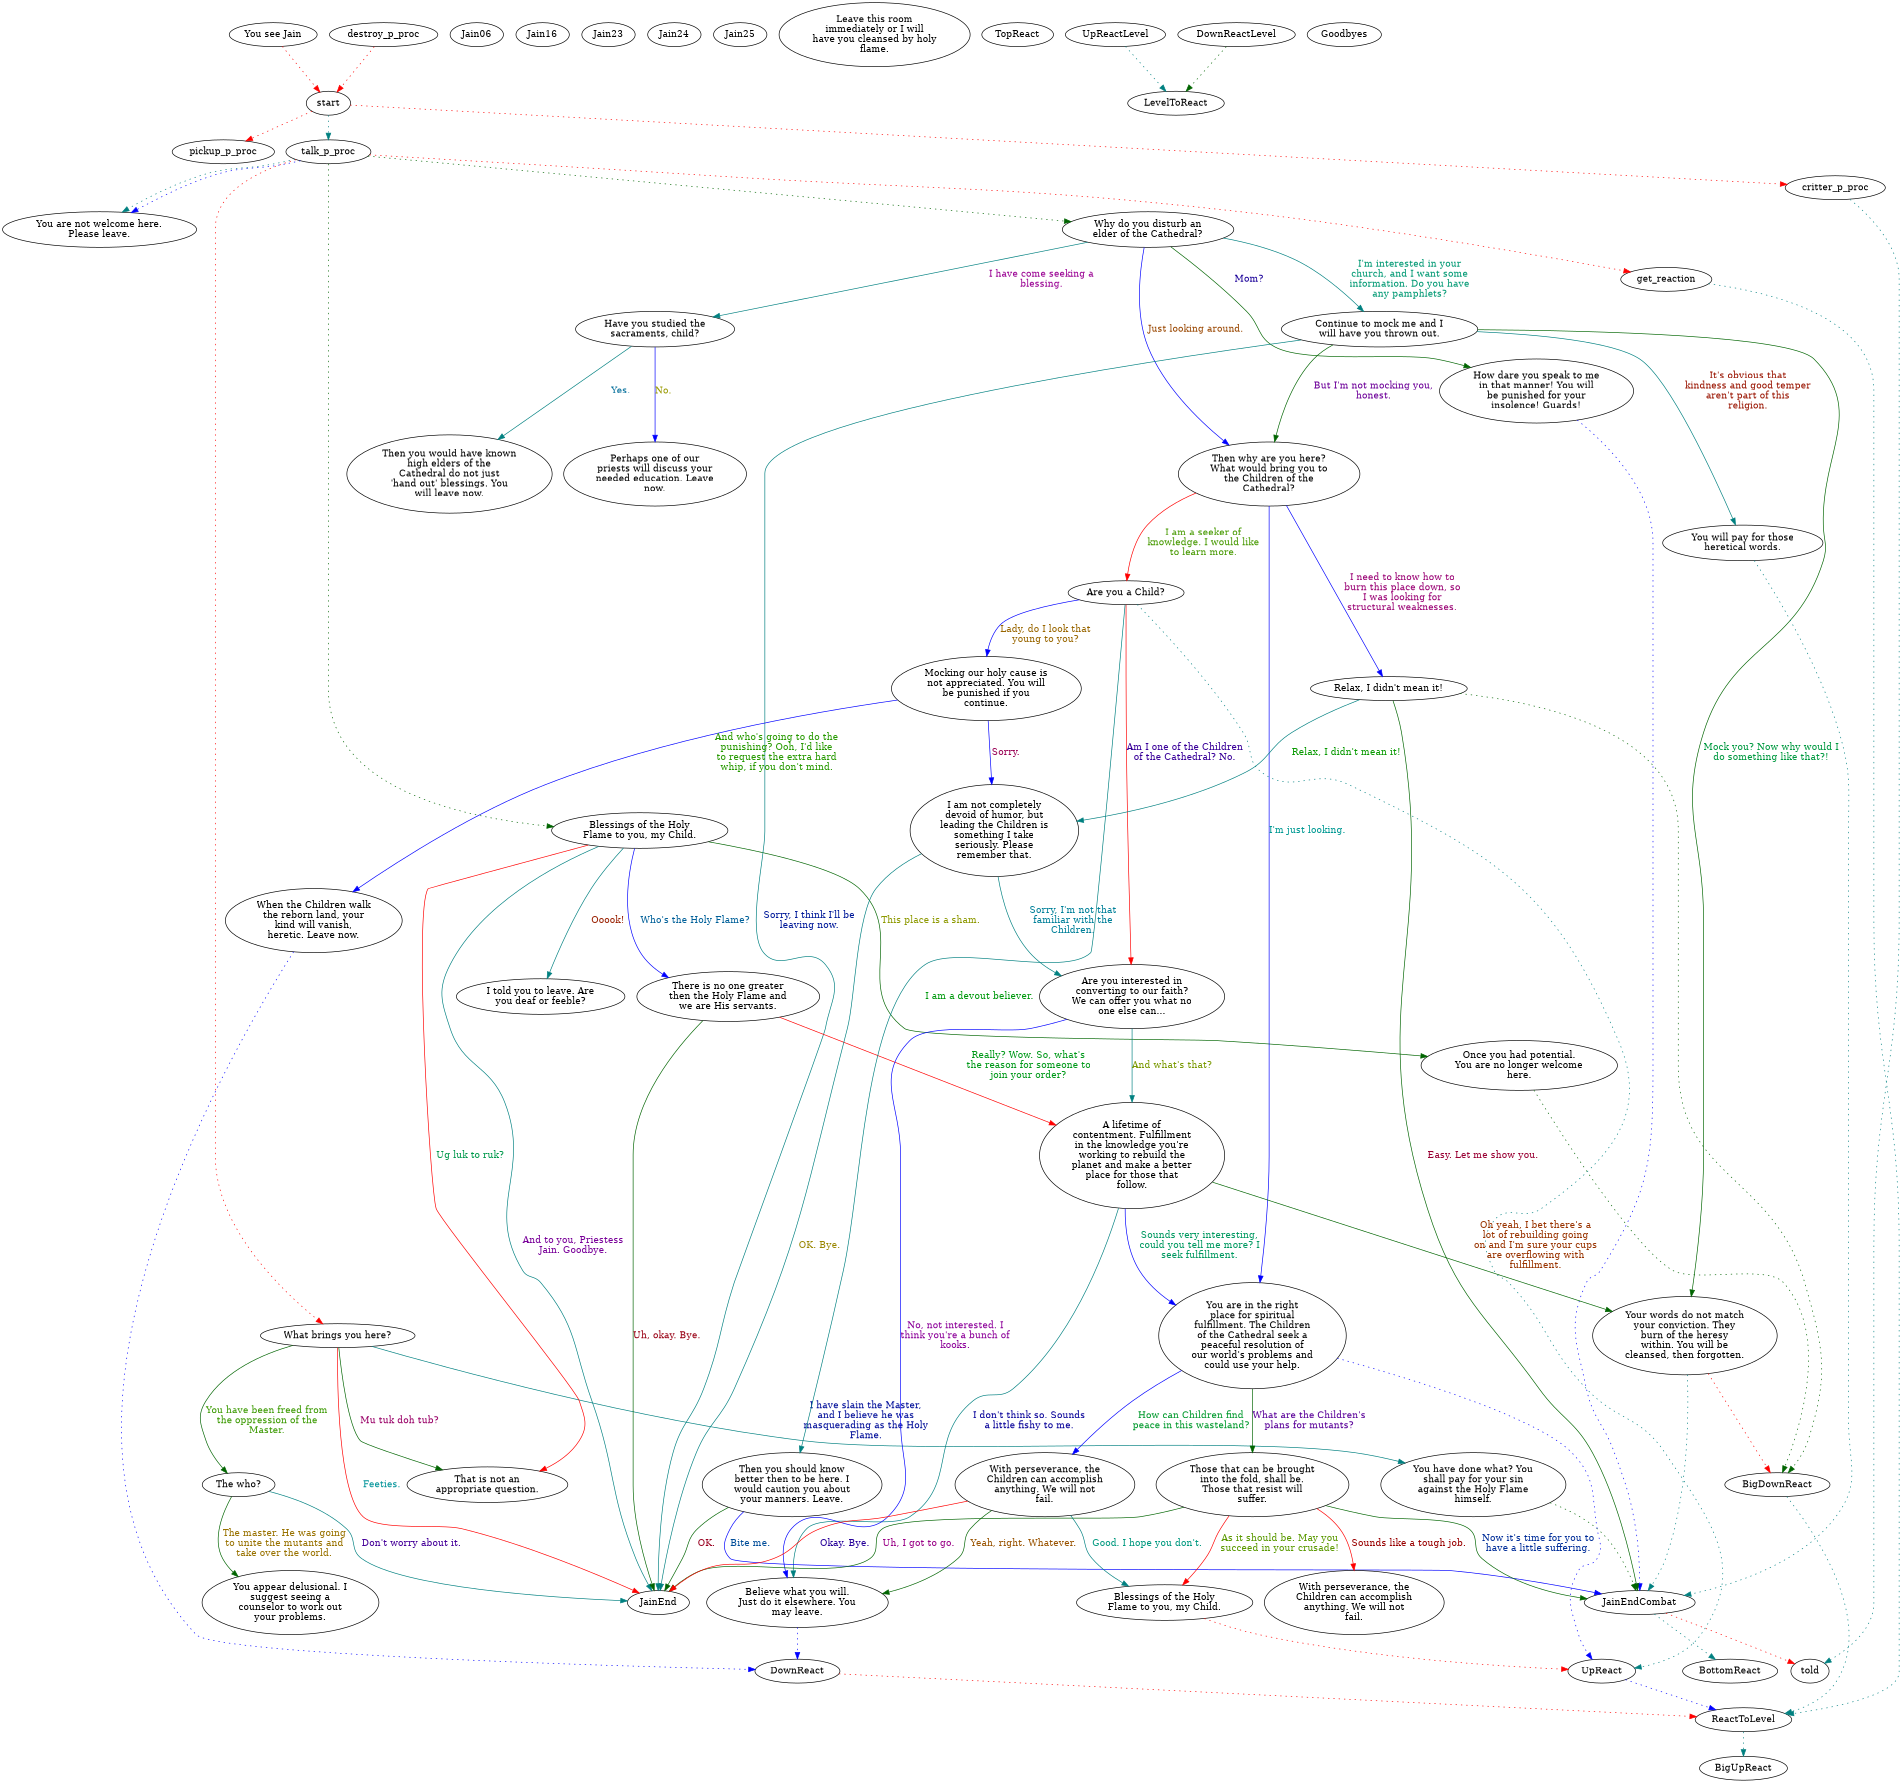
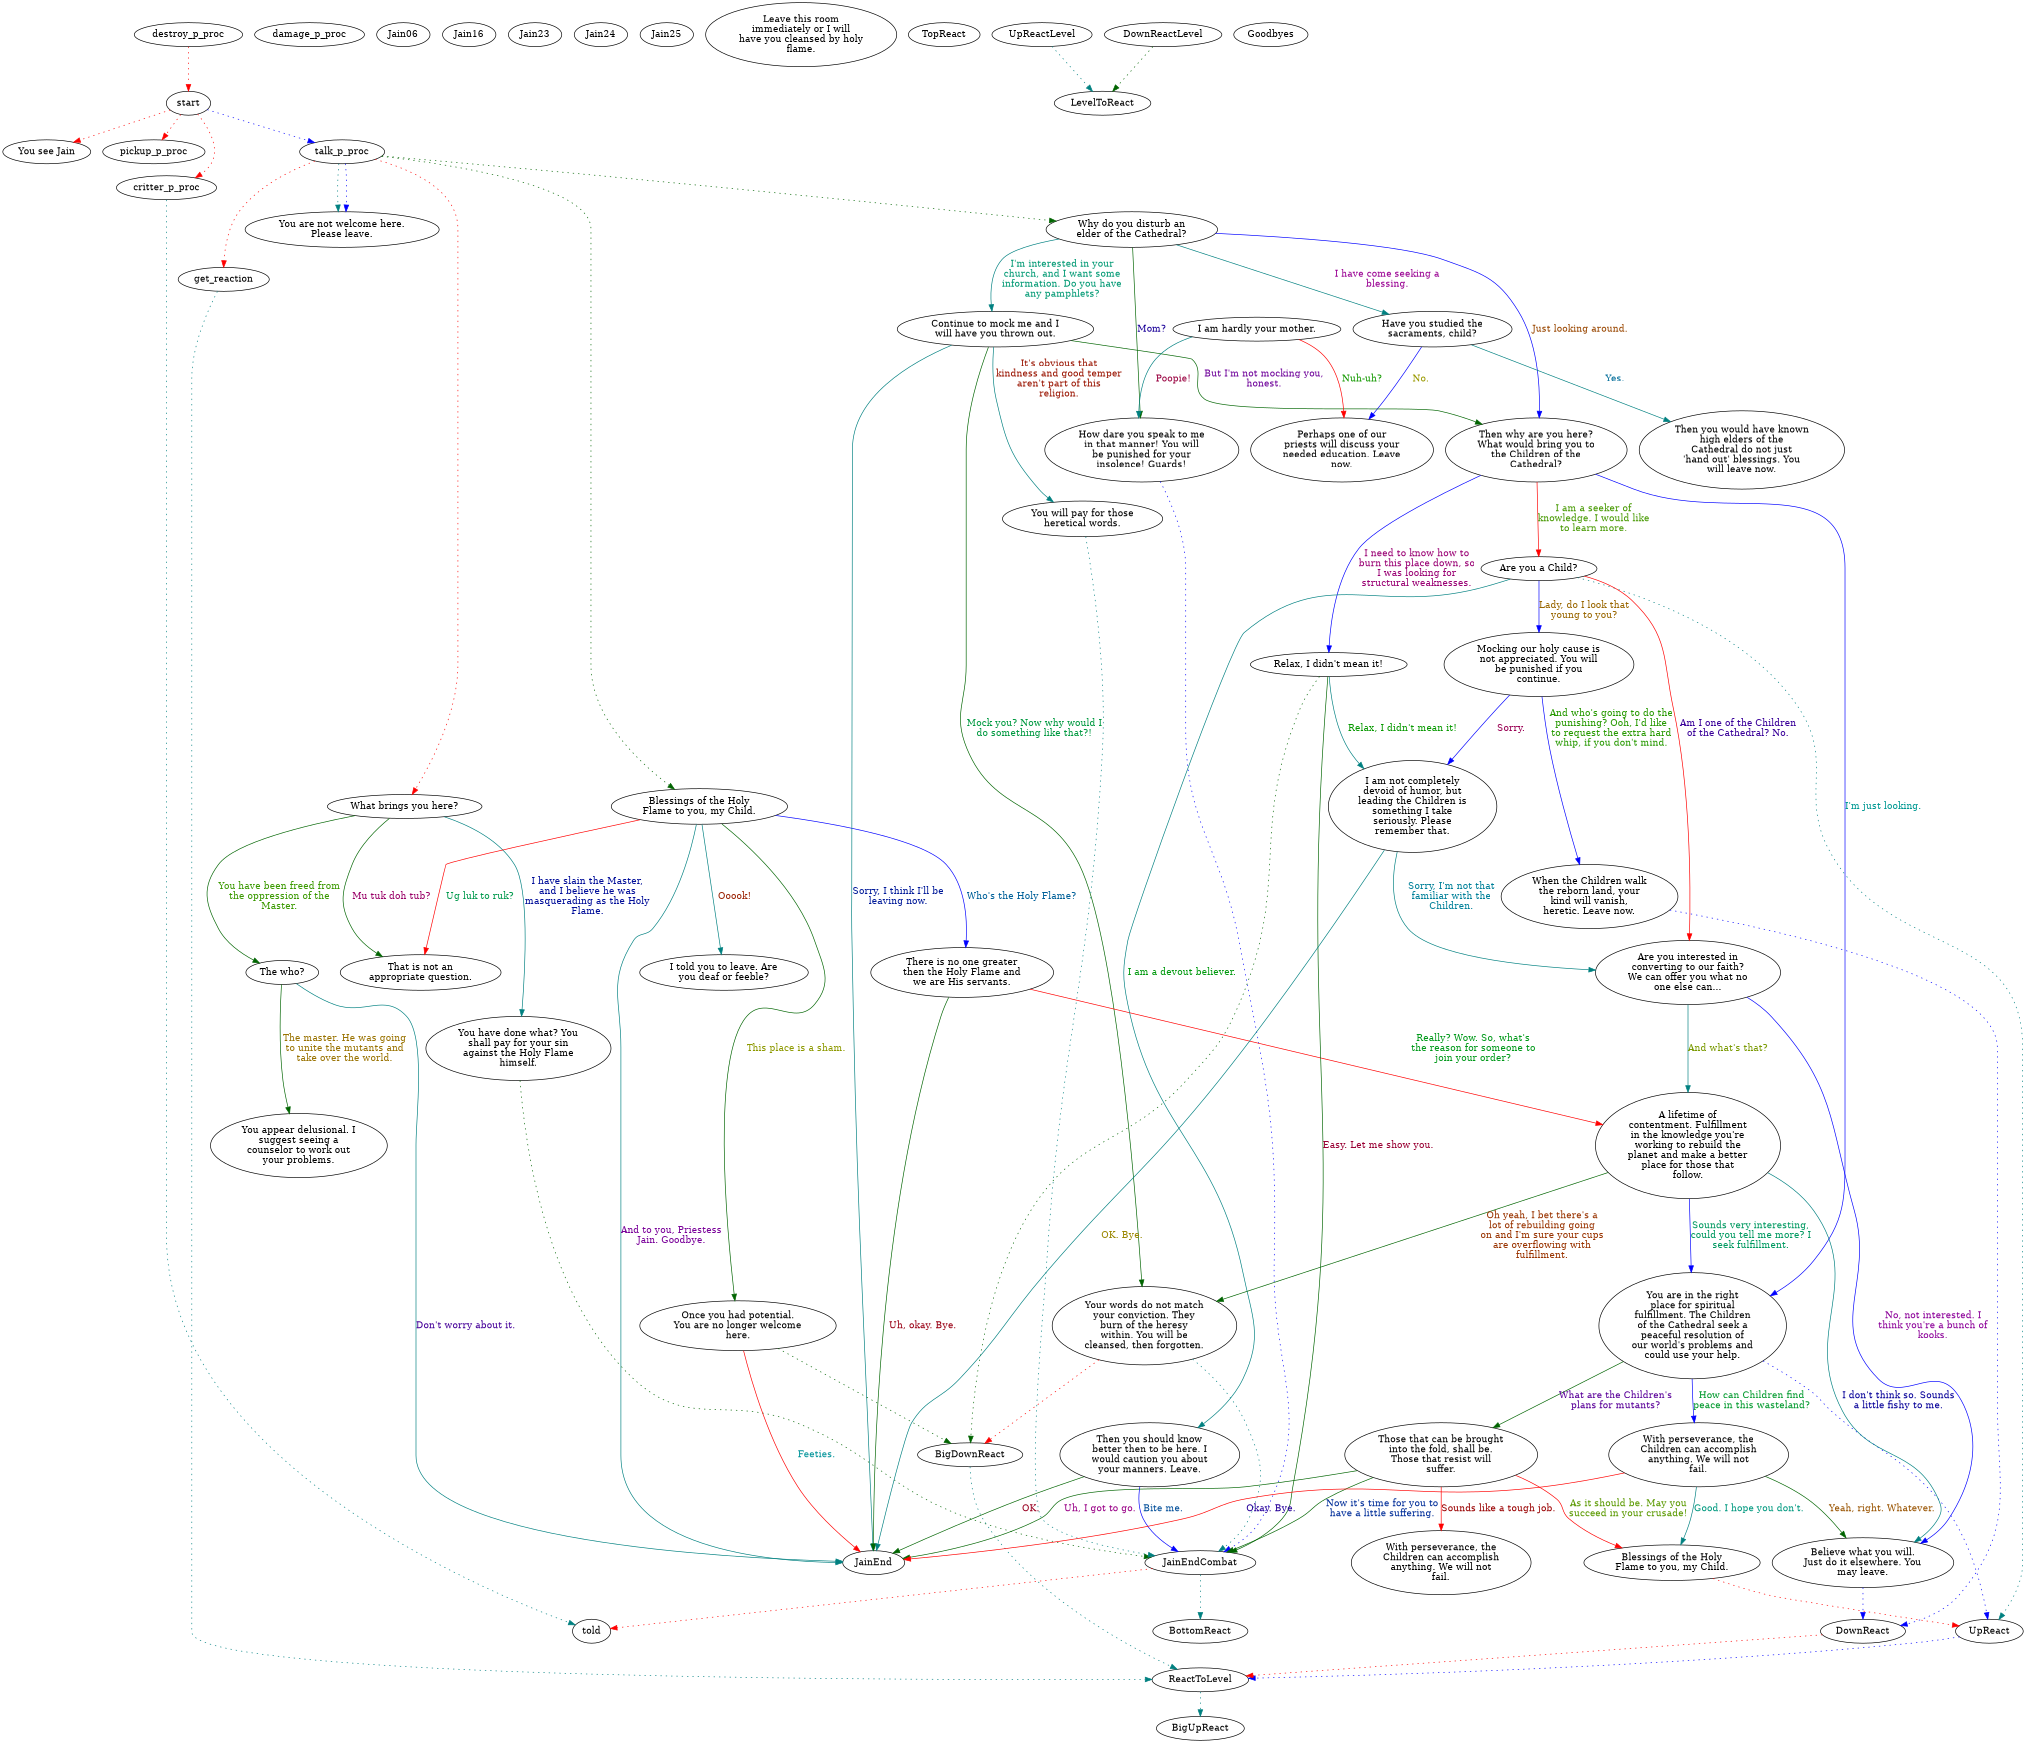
node "damage_p_proc": added
edge "You see Jain" -> "start": reversed
edge "start" -> "talk_p_proc": color teal -> blue
node "I am hardly your mother.": added
edge "What brings you here?" -> "JainEnd": now "Once you had potential. You are no longer welcome here." -> "JainEnd"
